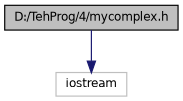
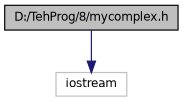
node "D:/TehProg/4/mycomplex.h": label "D:/TehProg/4/mycomplex.h" -> "D:/TehProg/8/mycomplex.h"
